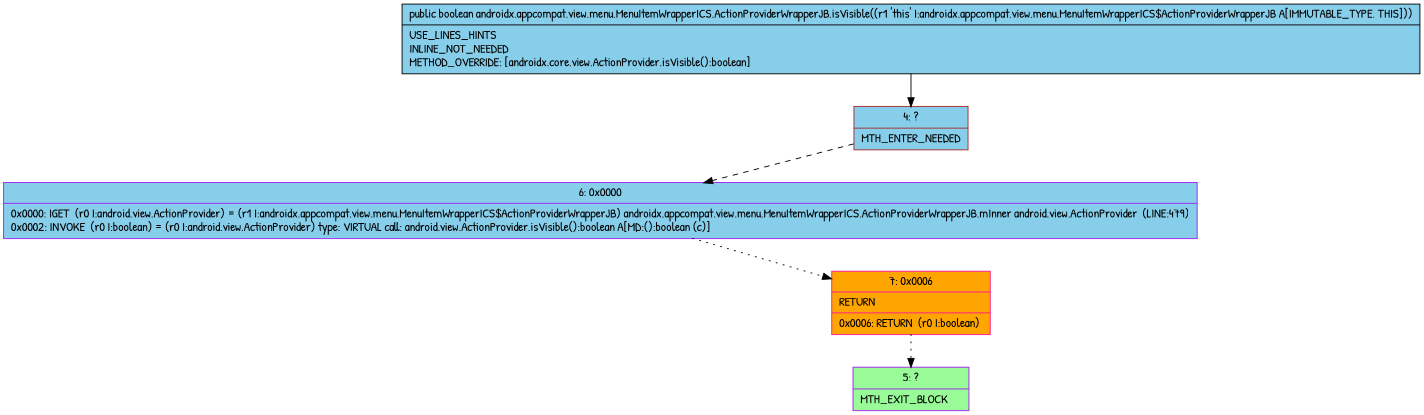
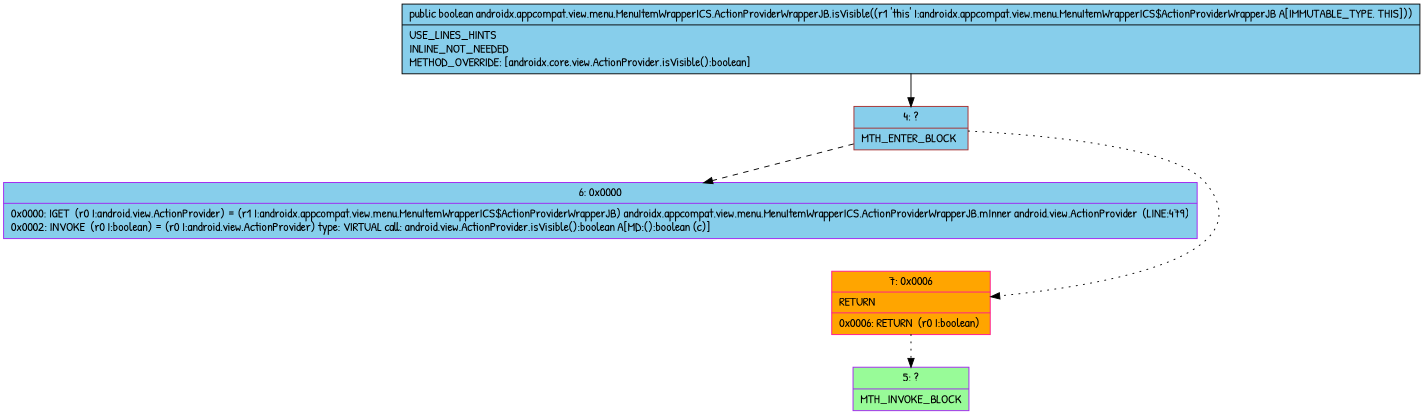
node "4: ?": text "MTH_ENTER_NEEDED" -> "MTH_ENTER_BLOCK"
edge "6: 0x0000" -> "7: 0x0006": now "4: ?" -> "7: 0x0006"
node "5: ?": text "MTH_EXIT_BLOCK" -> "MTH_INVOKE_BLOCK"
